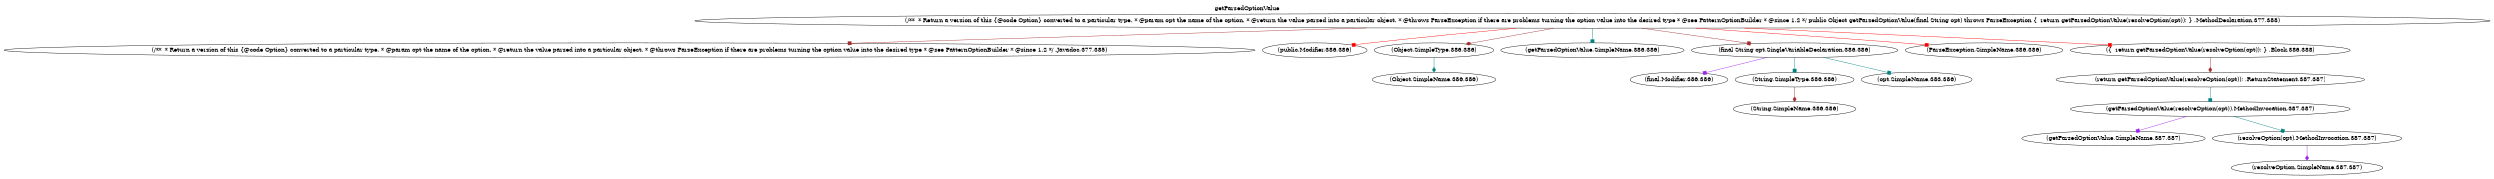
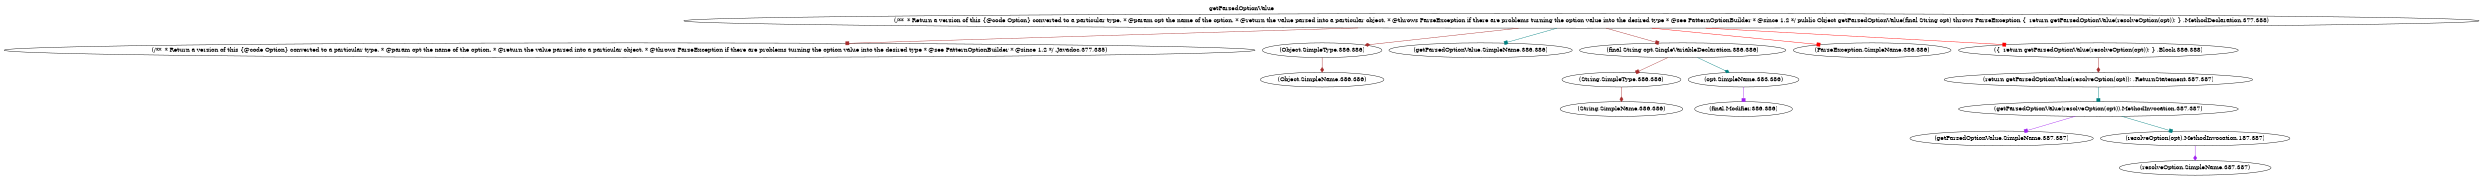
node "(public,Modifier,386,386)": removed
edge "(Object,SimpleType,386,386)" -> "(Object,SimpleName,386,386)": color teal -> brown
edge "(final String opt,SingleVariableDeclaration,386,386)" -> "(String,SimpleType,386,386)": color teal -> brown
edge "(final String opt,SingleVariableDeclaration,386,386)" -> "(final,Modifier,386,386)": now "(opt,SimpleName,383,386)" -> "(final,Modifier,386,386)"
edge "(final String opt,SingleVariableDeclaration,386,386)" -> "(opt,SimpleName,383,386)": arrowhead box -> diamond
node "(resolveOption(opt),MethodInvocation,387,387)": label "(resolveOption(opt),MethodInvocation,387,387)" -> "(resolveOption(opt),MethodInvocation,187,387)"
